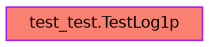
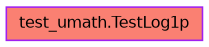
node "test_test.TestLog1p": label "test_test.TestLog1p" -> "test_umath.TestLog1p"
